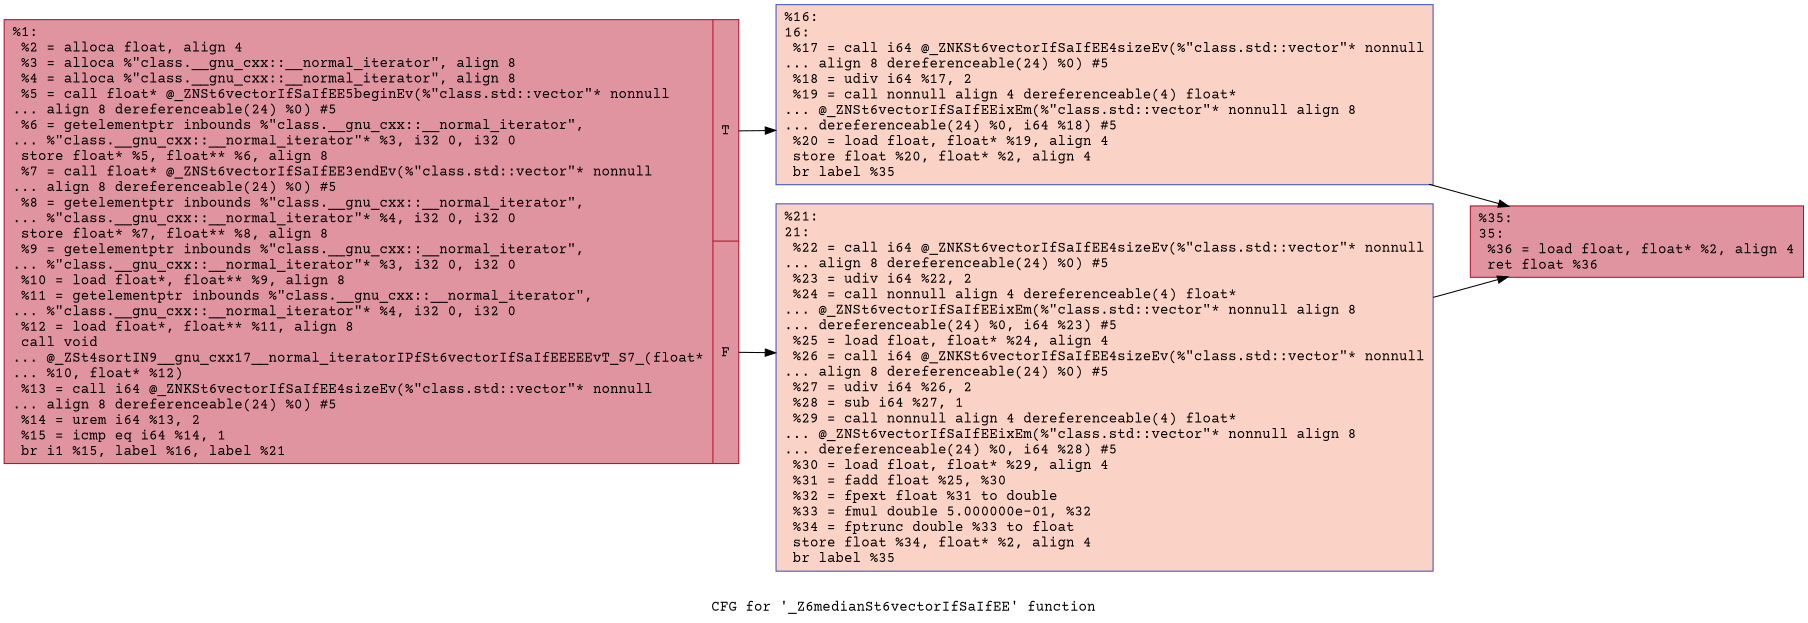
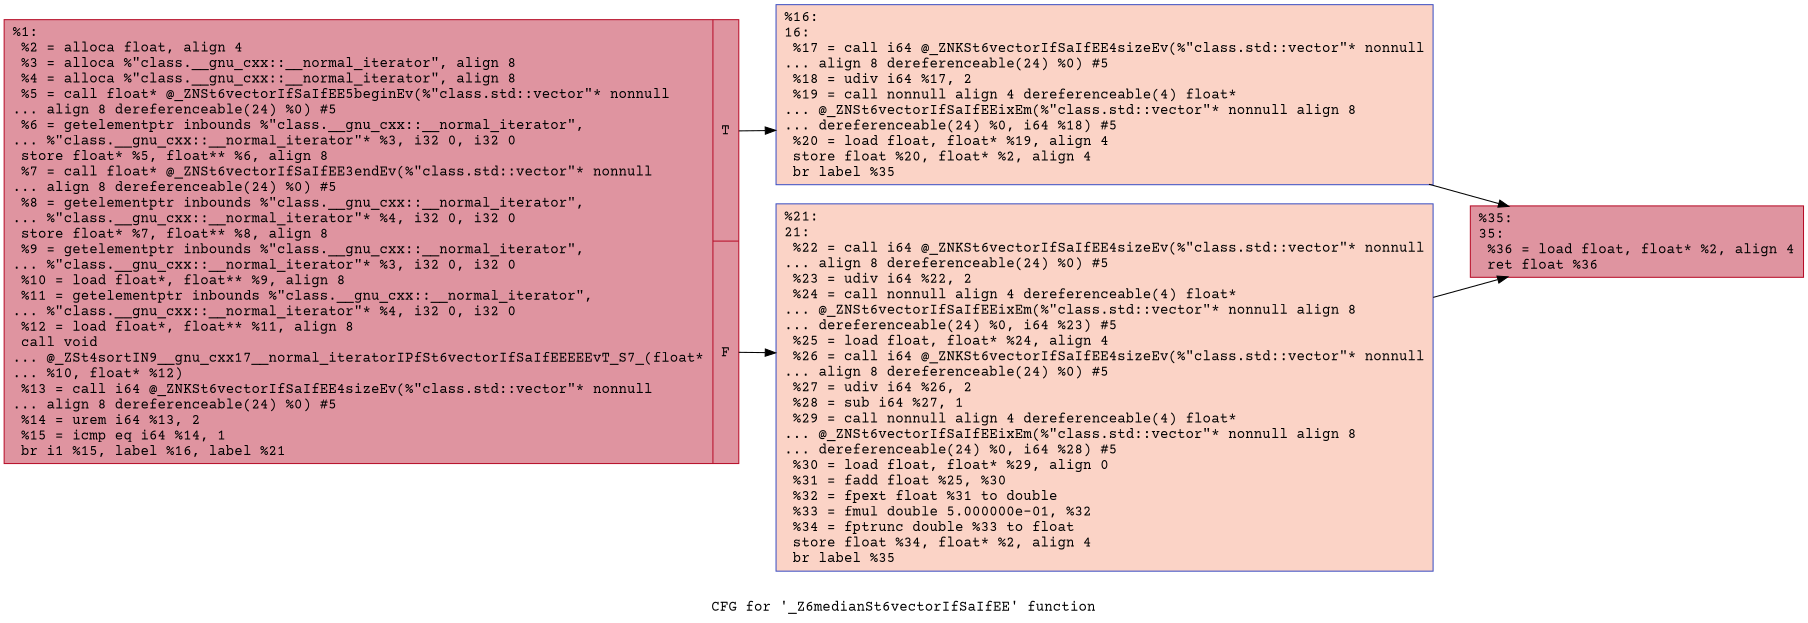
node "%21:": text "%30 = load float, float* %29, align 4" -> "%30 = load float, float* %29, align 0"
